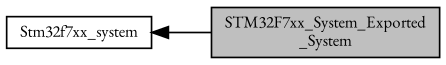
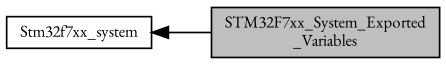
node "STM32F7xx_System_Exported _System": label "STM32F7xx_System_Exported _System" -> "STM32F7xx_System_Exported _Variables"
